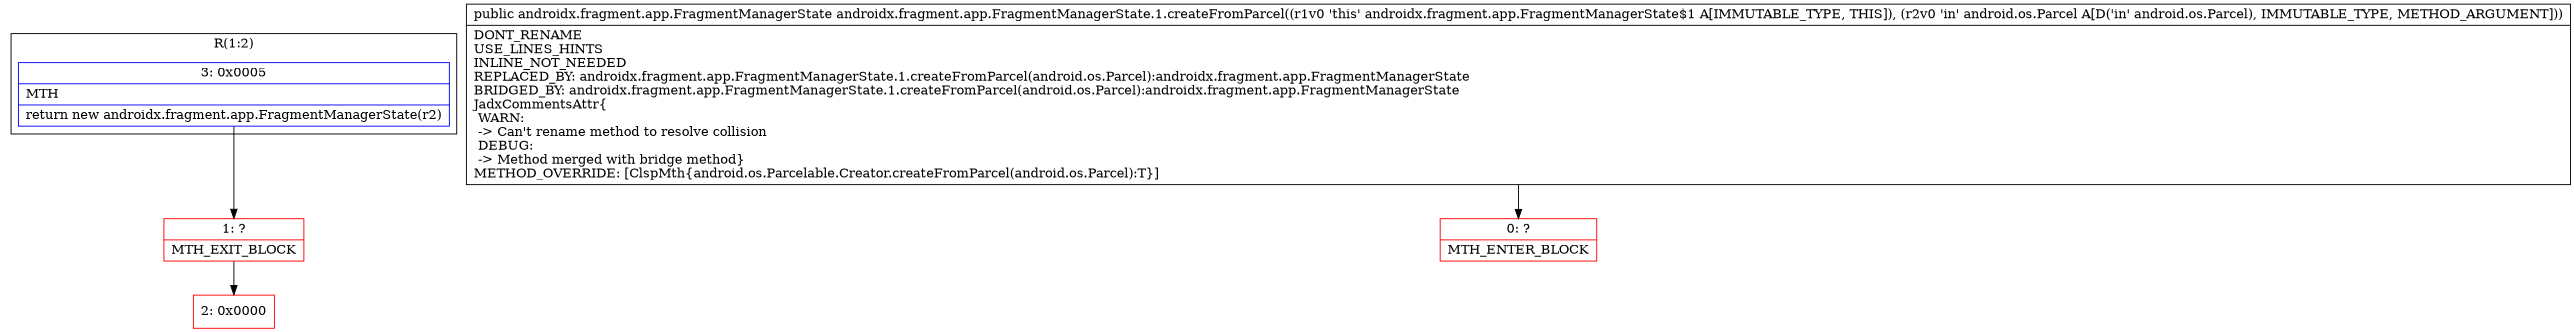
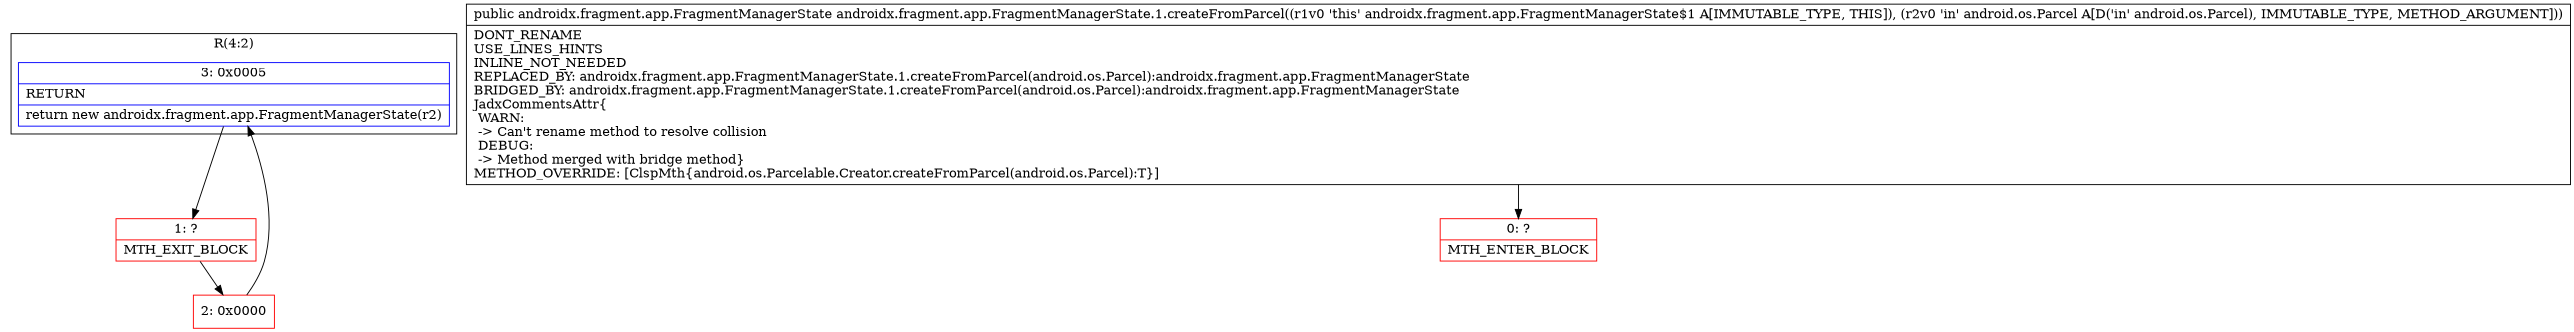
cluster "R(1:2)": label "R(1:2)" -> "R(4:2)"
node "3: 0x0005": text "MTH" -> "RETURN"
edge "2: 0x0000" -> "3: 0x0005": added
